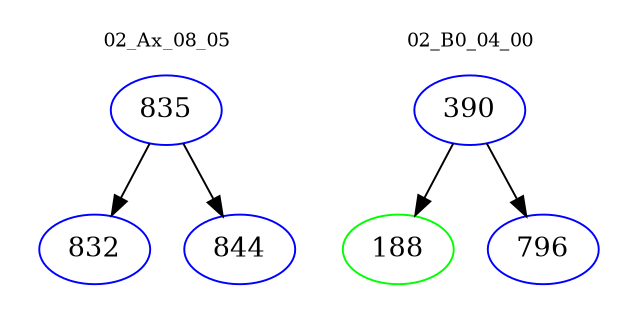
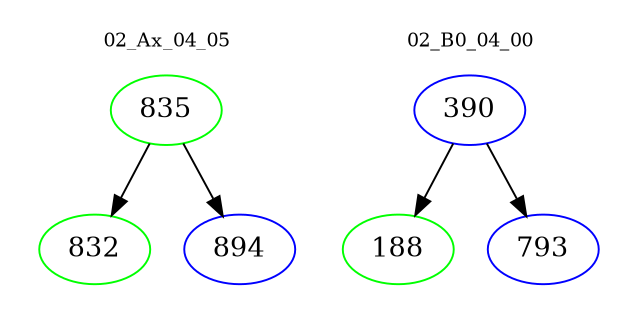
cluster "02_Ax_08_05": label "02_Ax_08_05" -> "02_Ax_04_05"
node "835": color blue -> green
node "832": color blue -> green
node "844": label "844" -> "894"
node "796": label "796" -> "793"
